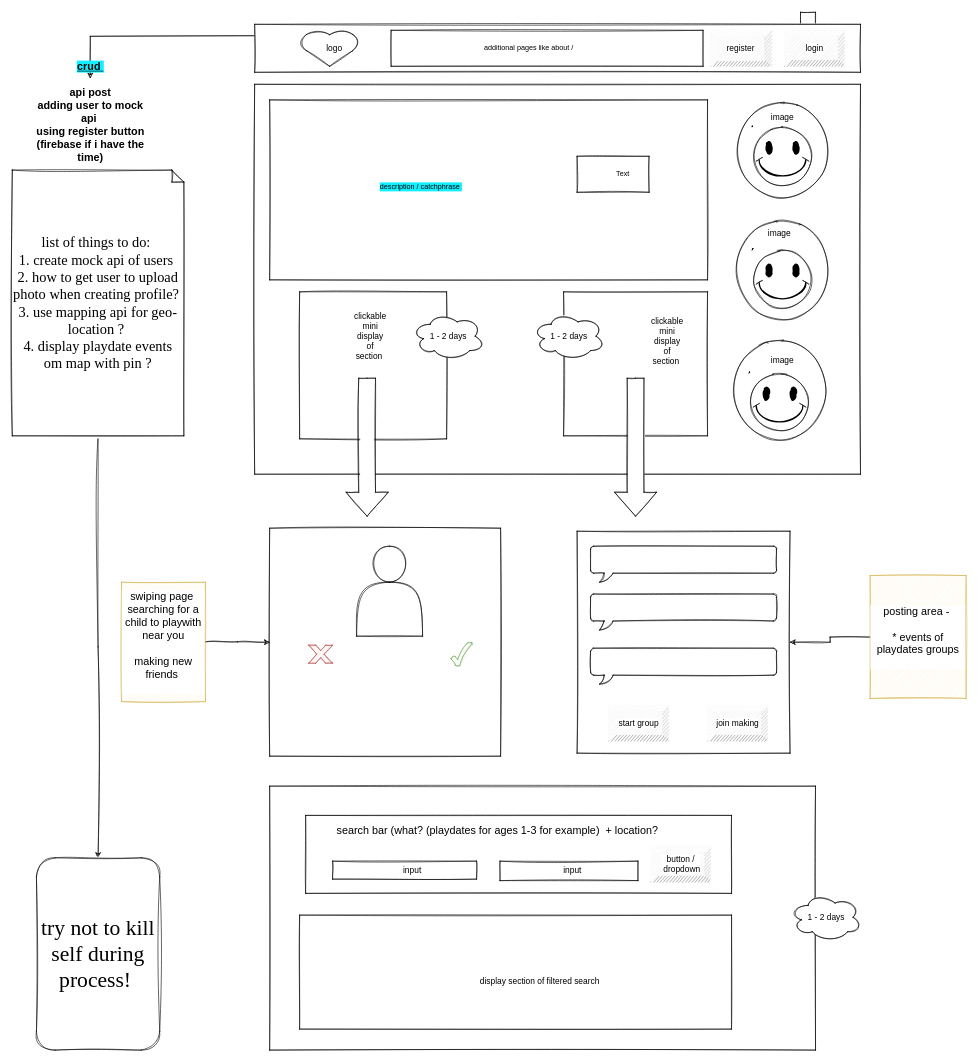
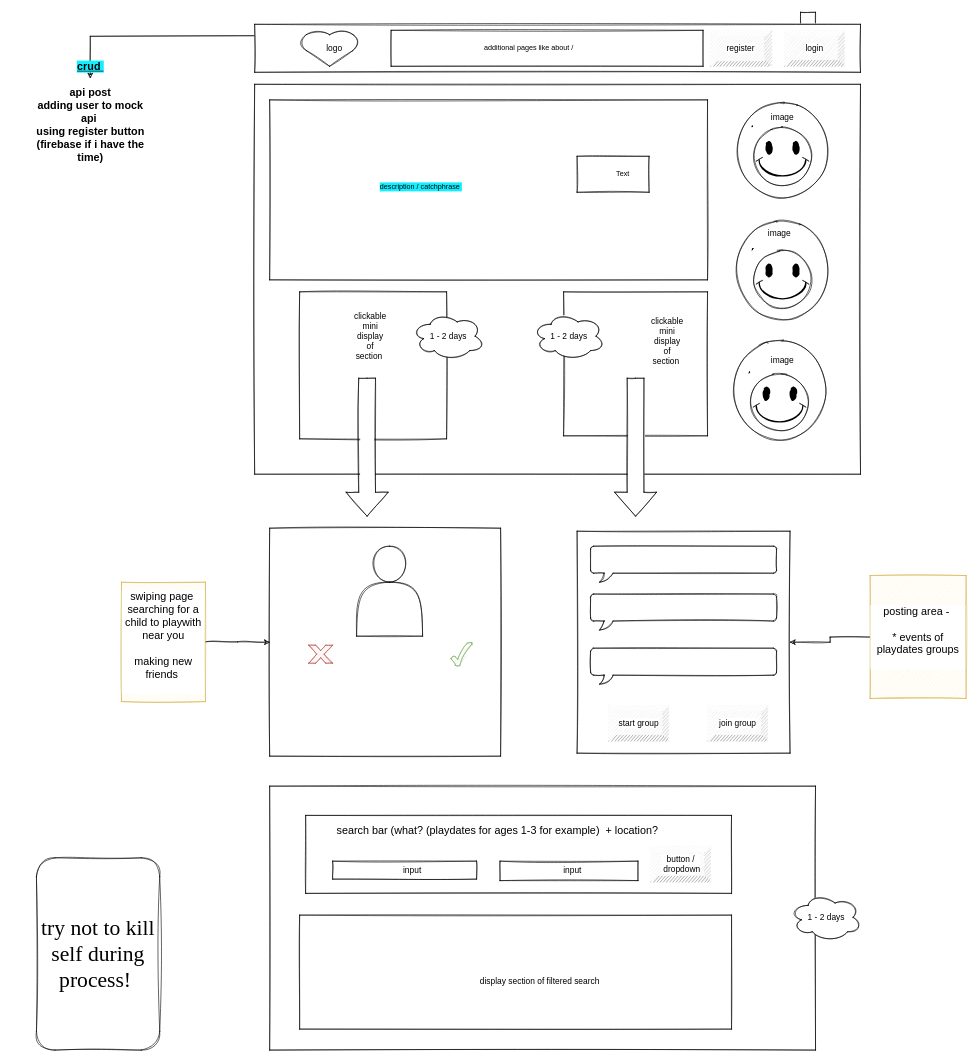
node "list of things to do: 1. create mock api of users 2. how to get user to upload photo when creating profile? 3. use mapping api for geo-location ? 4. display playdate events om map with pin ?": removed
edge "list of things to do: 1. create mock api of users 2. how to get user to upload photo when creating profile? 3. use mapping api for geo-location ? 4. display playdate events om map with pin ?" -> "try not to kill self during process!": removed
node "join making": label "join making" -> "join group"
